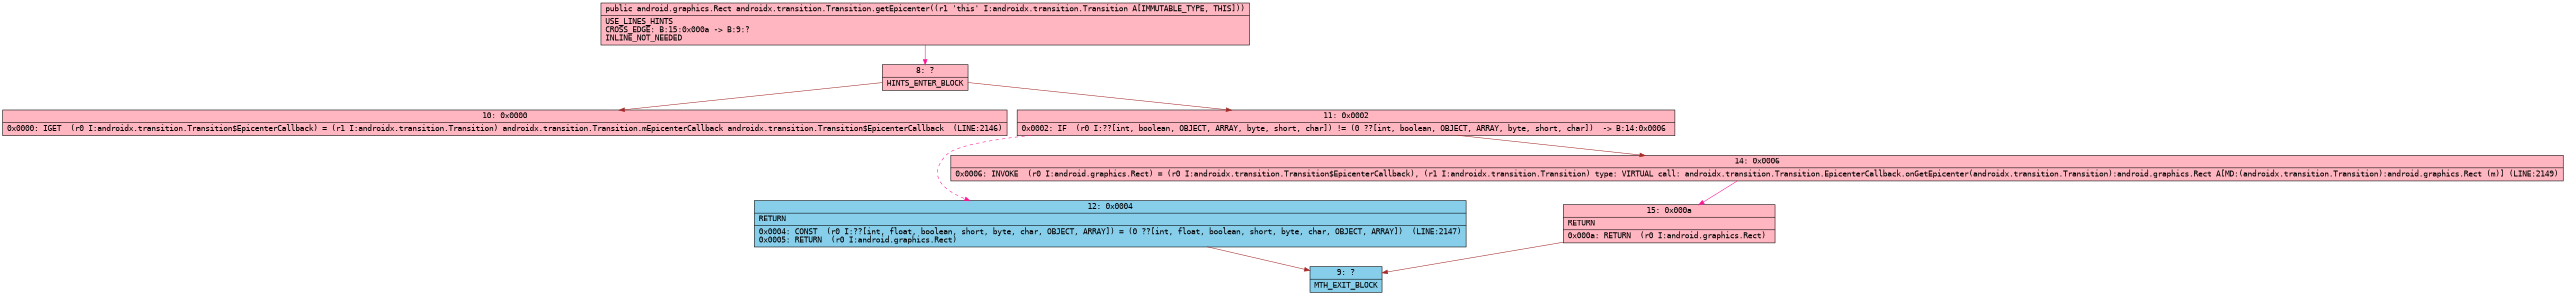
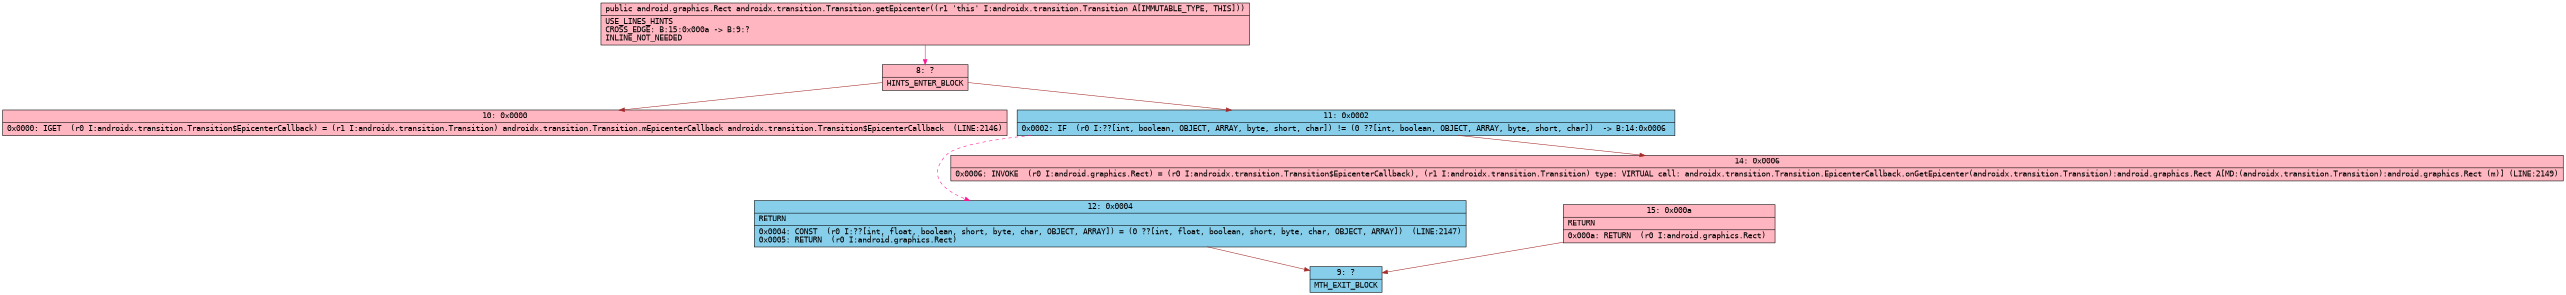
node "11: 0x0002": fillcolor lightpink -> skyblue
edge "14: 0x0006" -> "15: 0x000a": removed
